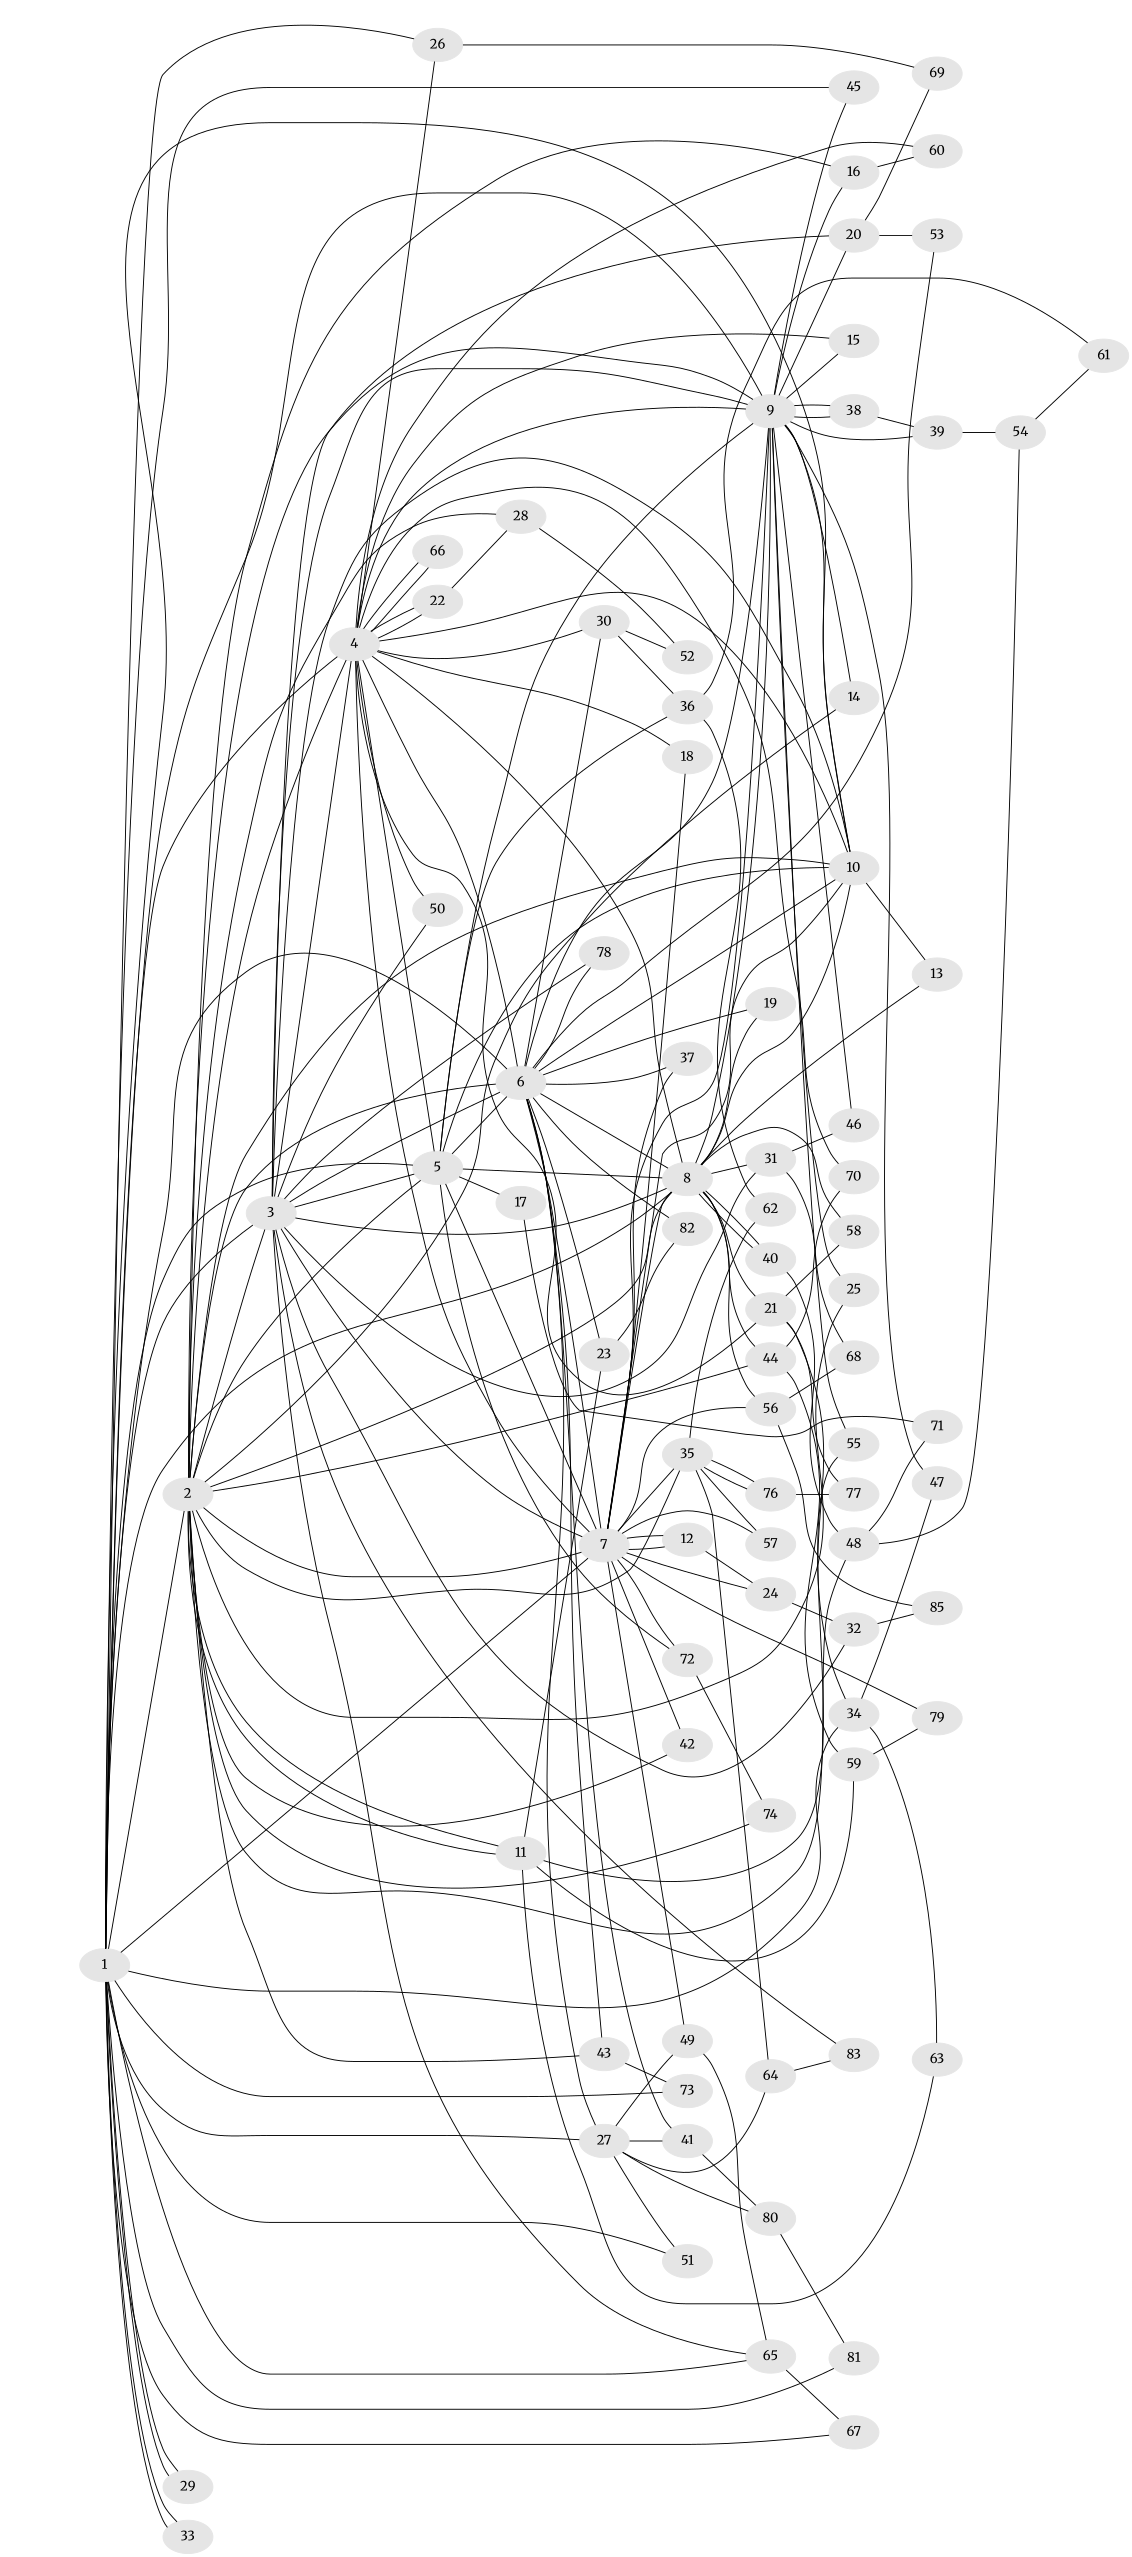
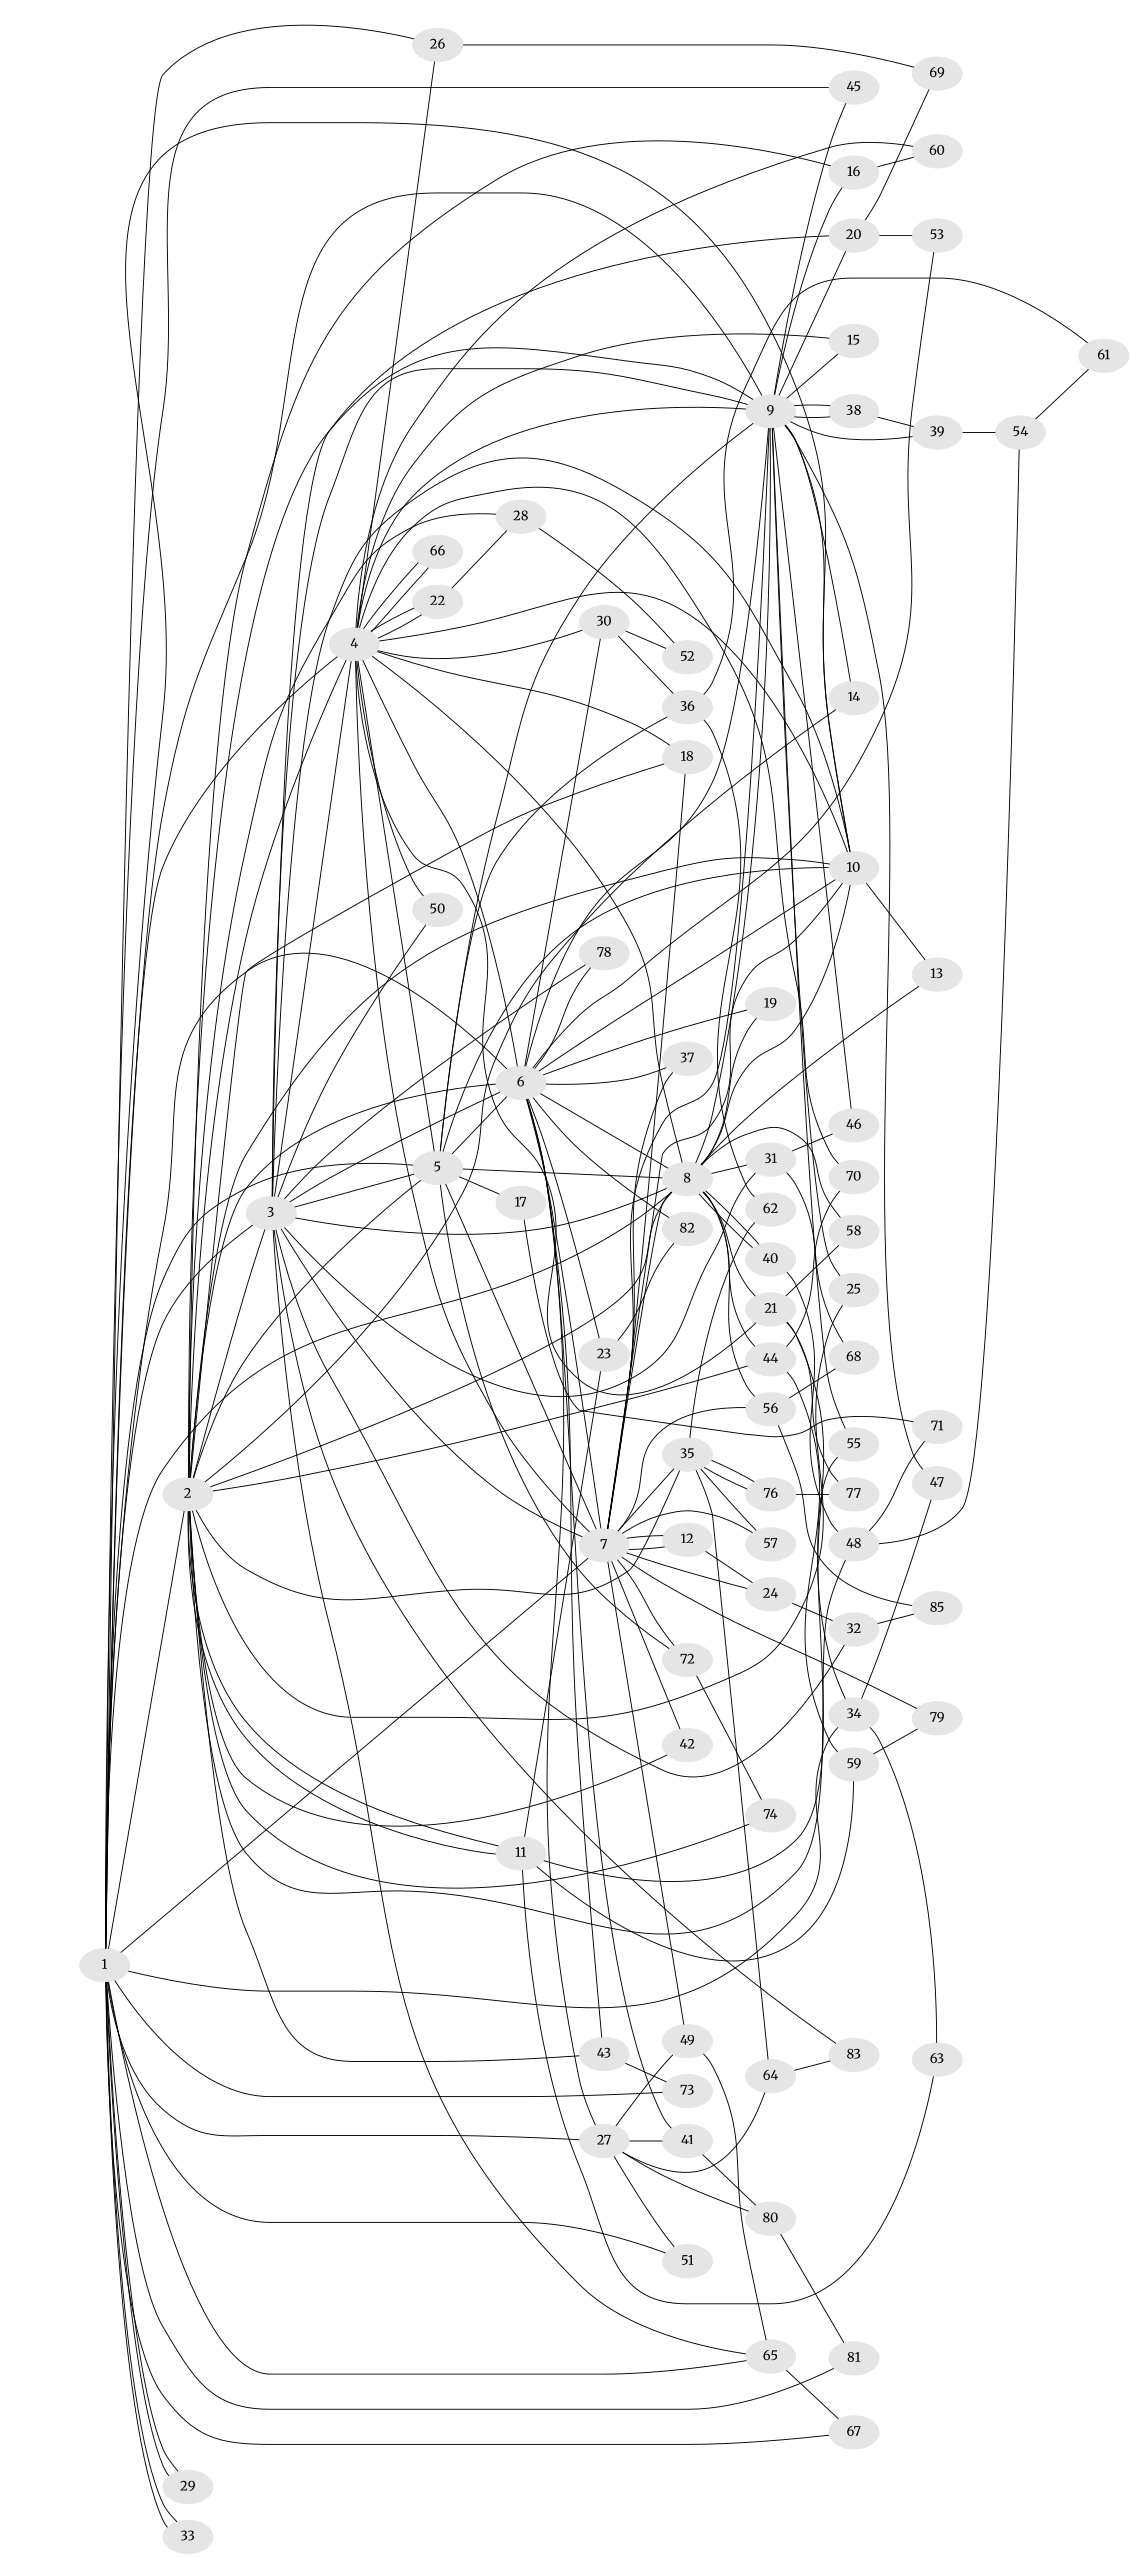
edge "2" -- "7": now "2" -- "18"
